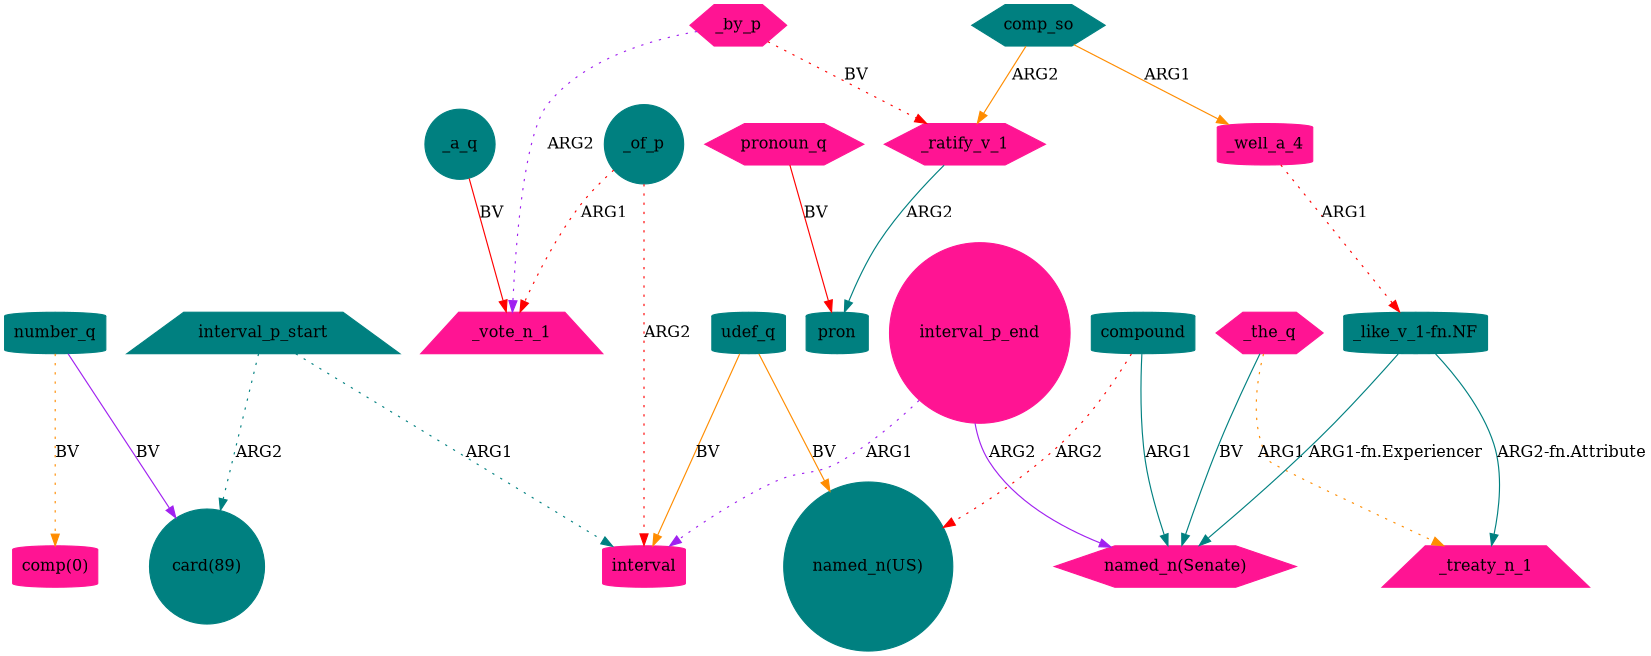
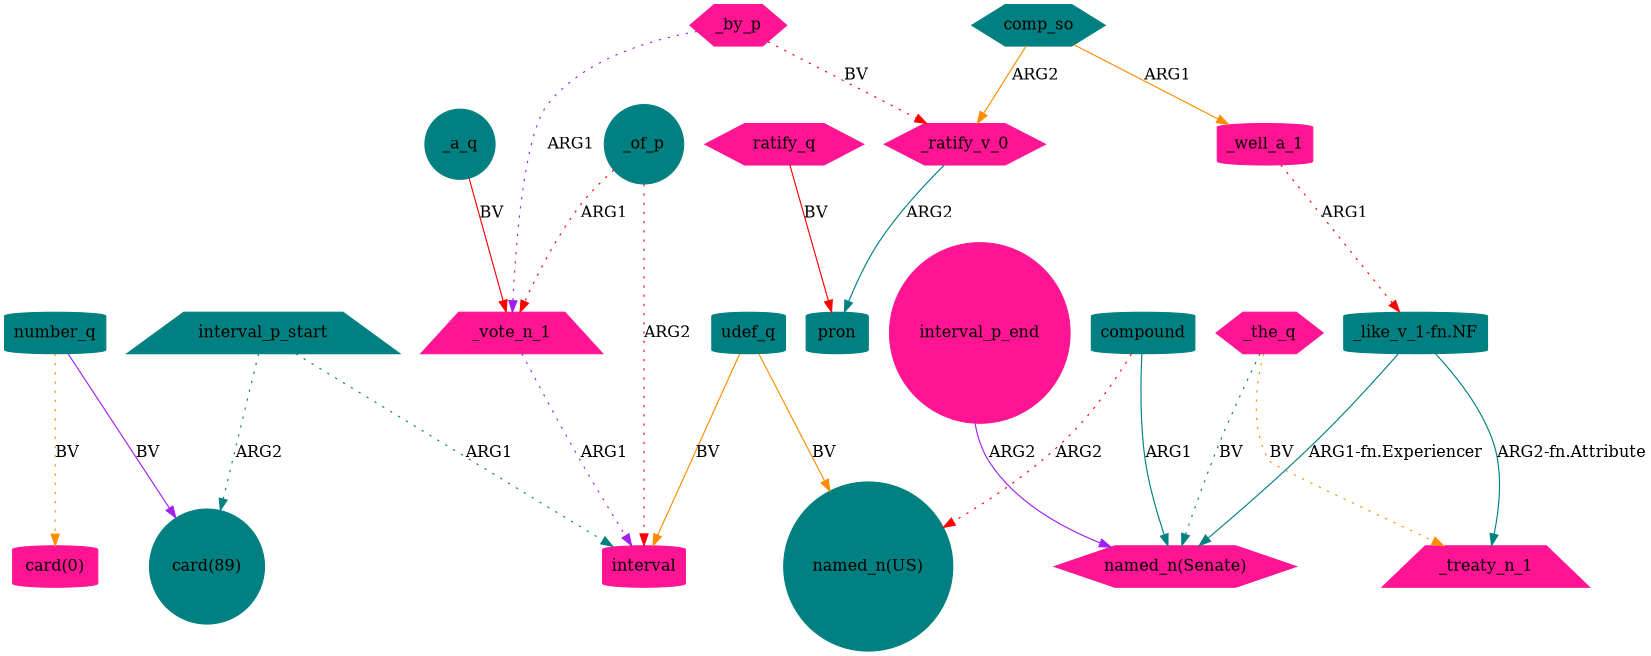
edge "_by_p" -> "_vote_n_1": label "ARG2" -> "ARG1"
node "pronoun_q": label "pronoun_q" -> "ratify_q"
node "_ratify_v_1": label "_ratify_v_1" -> "_ratify_v_0"
node "_well_a_4": label "_well_a_4" -> "_well_a_1"
edge "_the_q" -> "named_n(Senate)": style solid -> dotted
edge "_the_q" -> "_treaty_n_1": label "ARG1" -> "BV"
edge "interval_p_end" -> "interval": now "_vote_n_1" -> "interval"
node "comp(0)": label "comp(0)" -> "card(0)"
